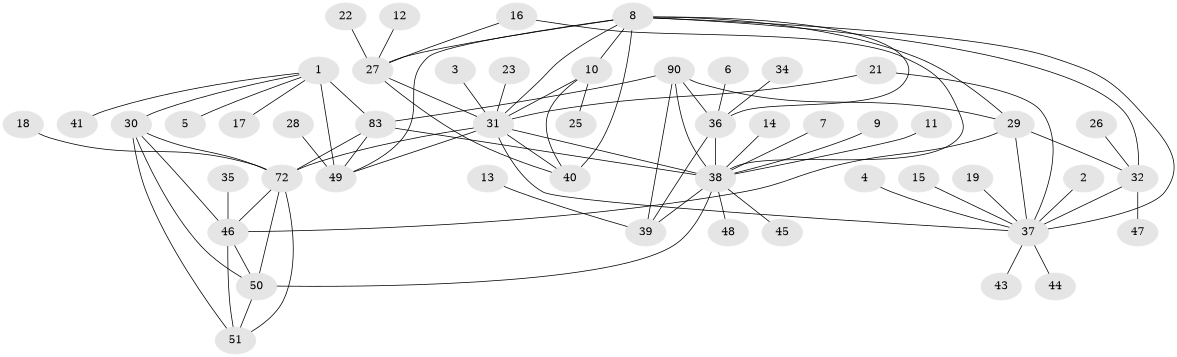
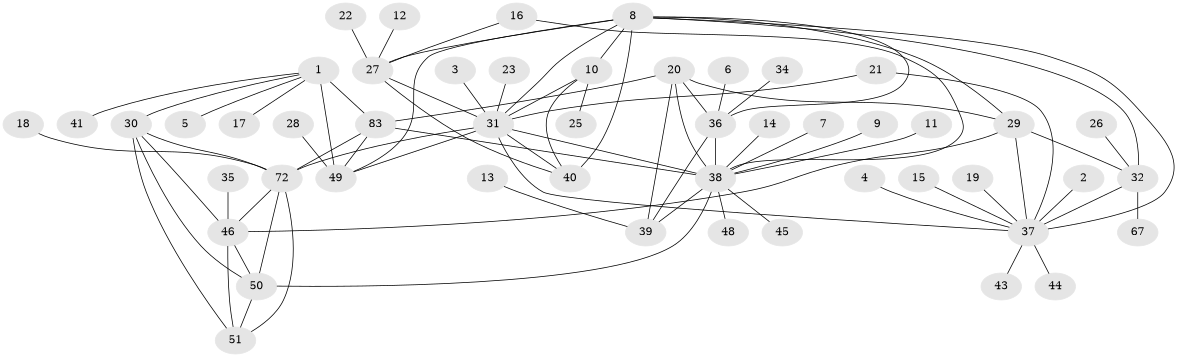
node "90": label "90" -> "20"
node "47": label "47" -> "67"
